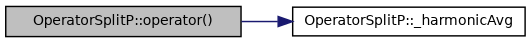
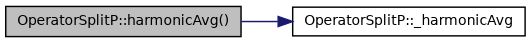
node "OperatorSplitP::operator()": label "OperatorSplitP::operator()" -> "OperatorSplitP::harmonicAvg()"
